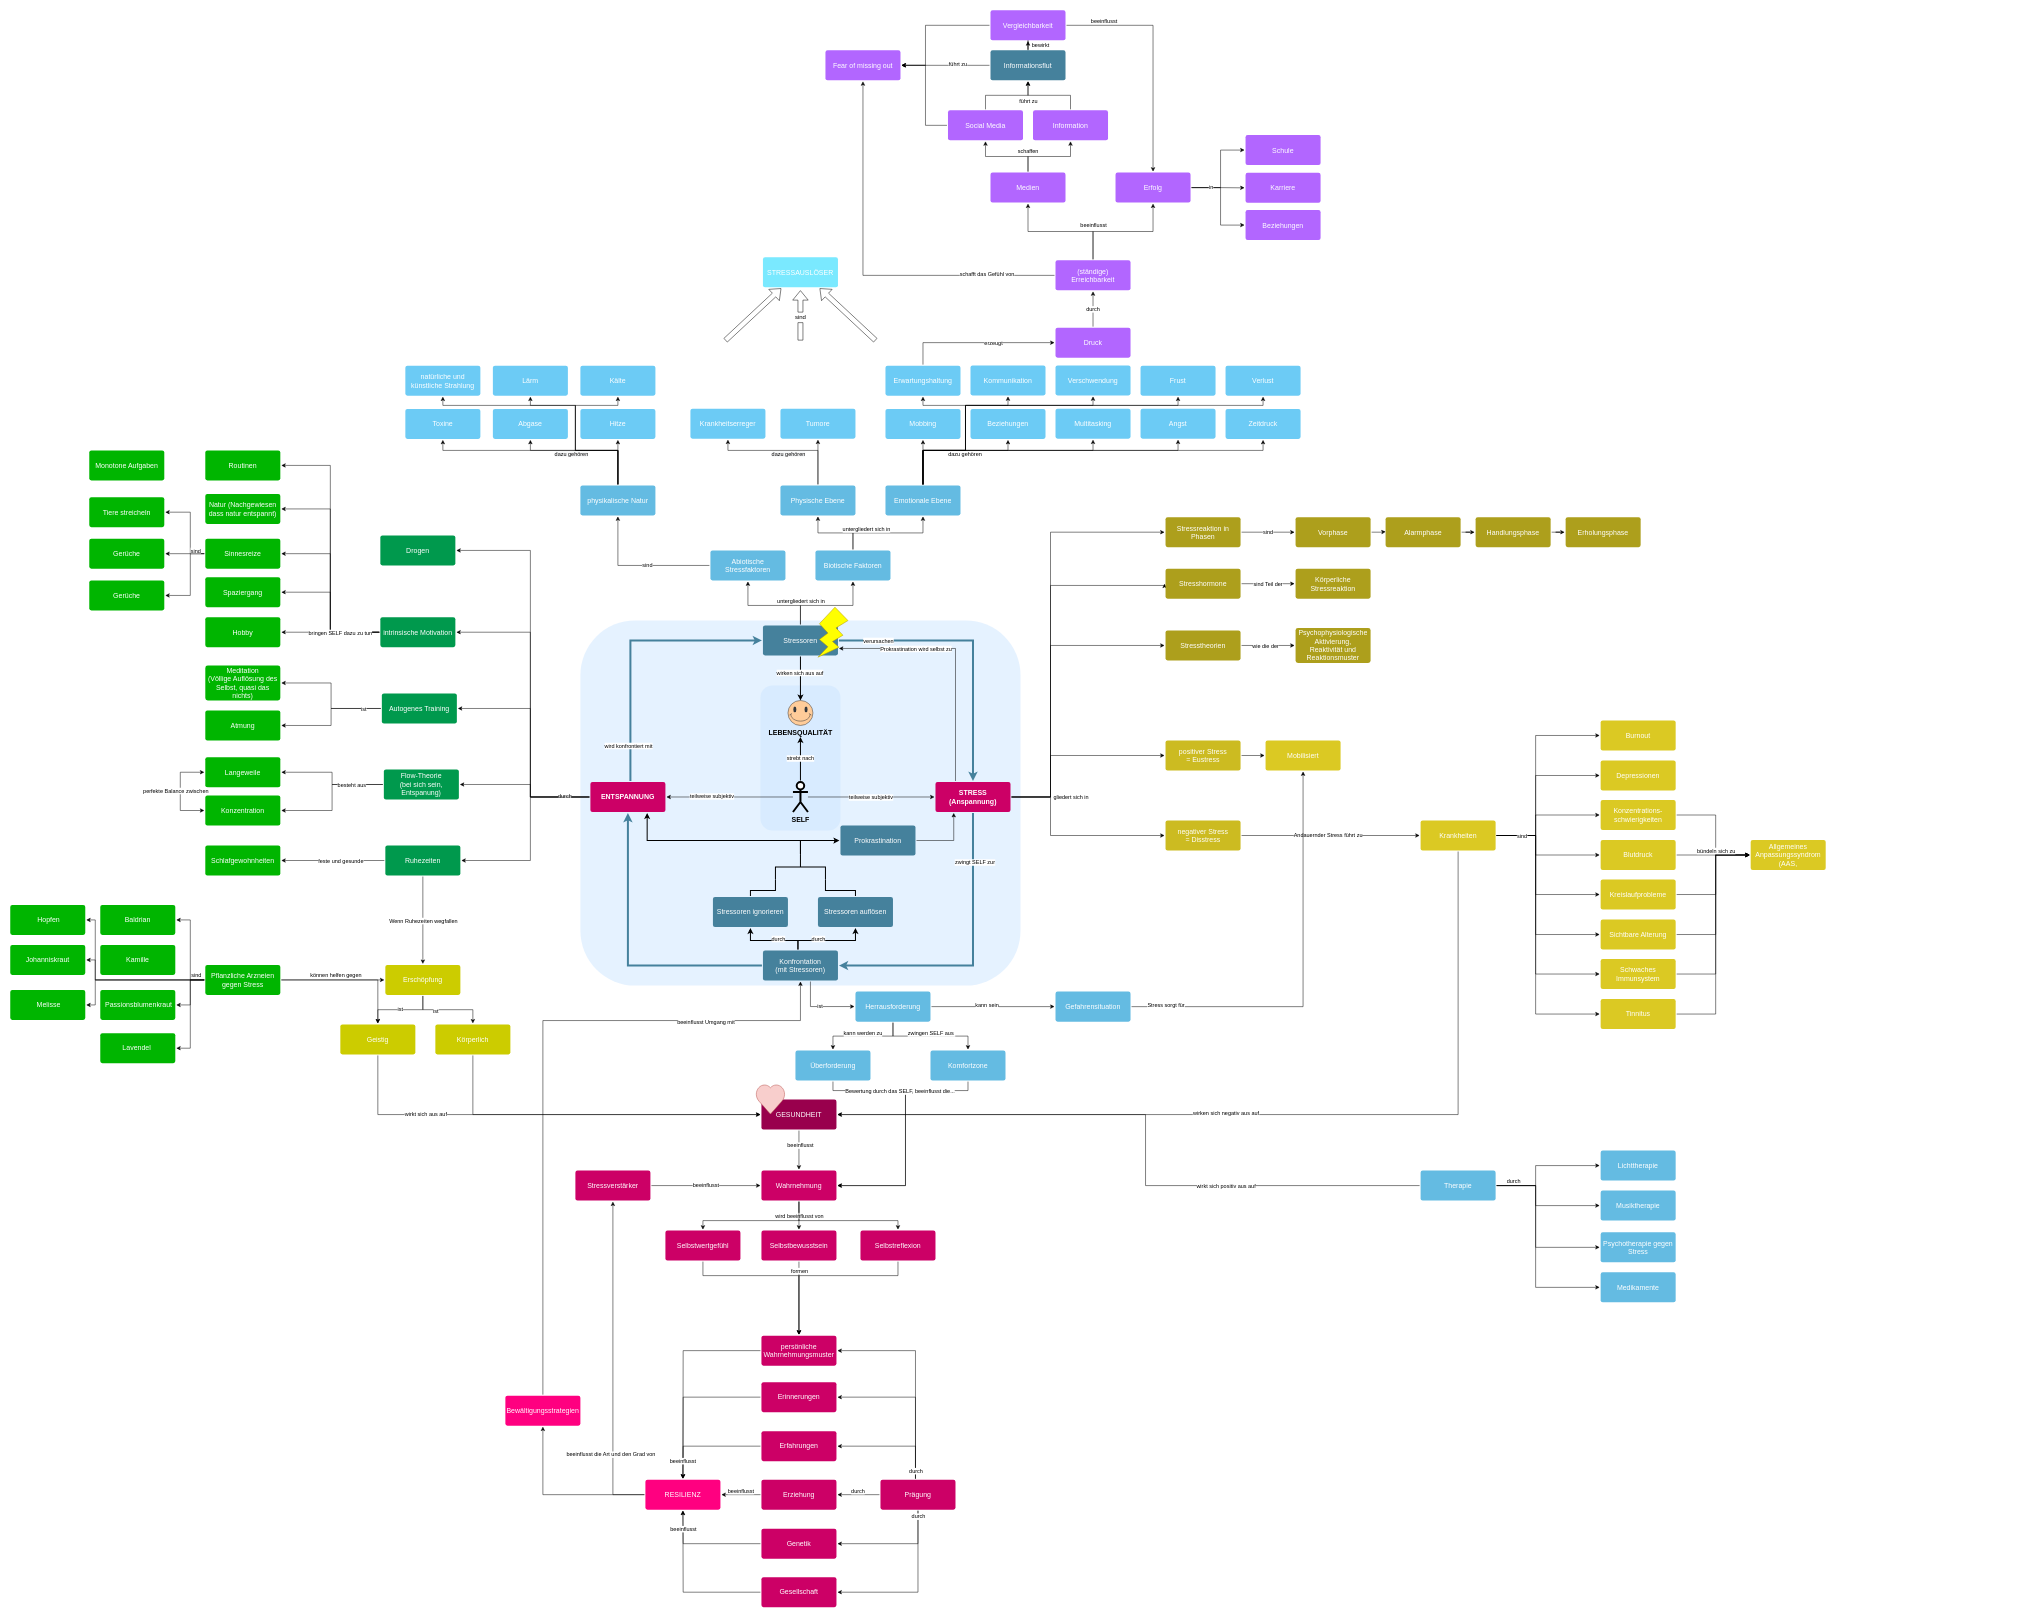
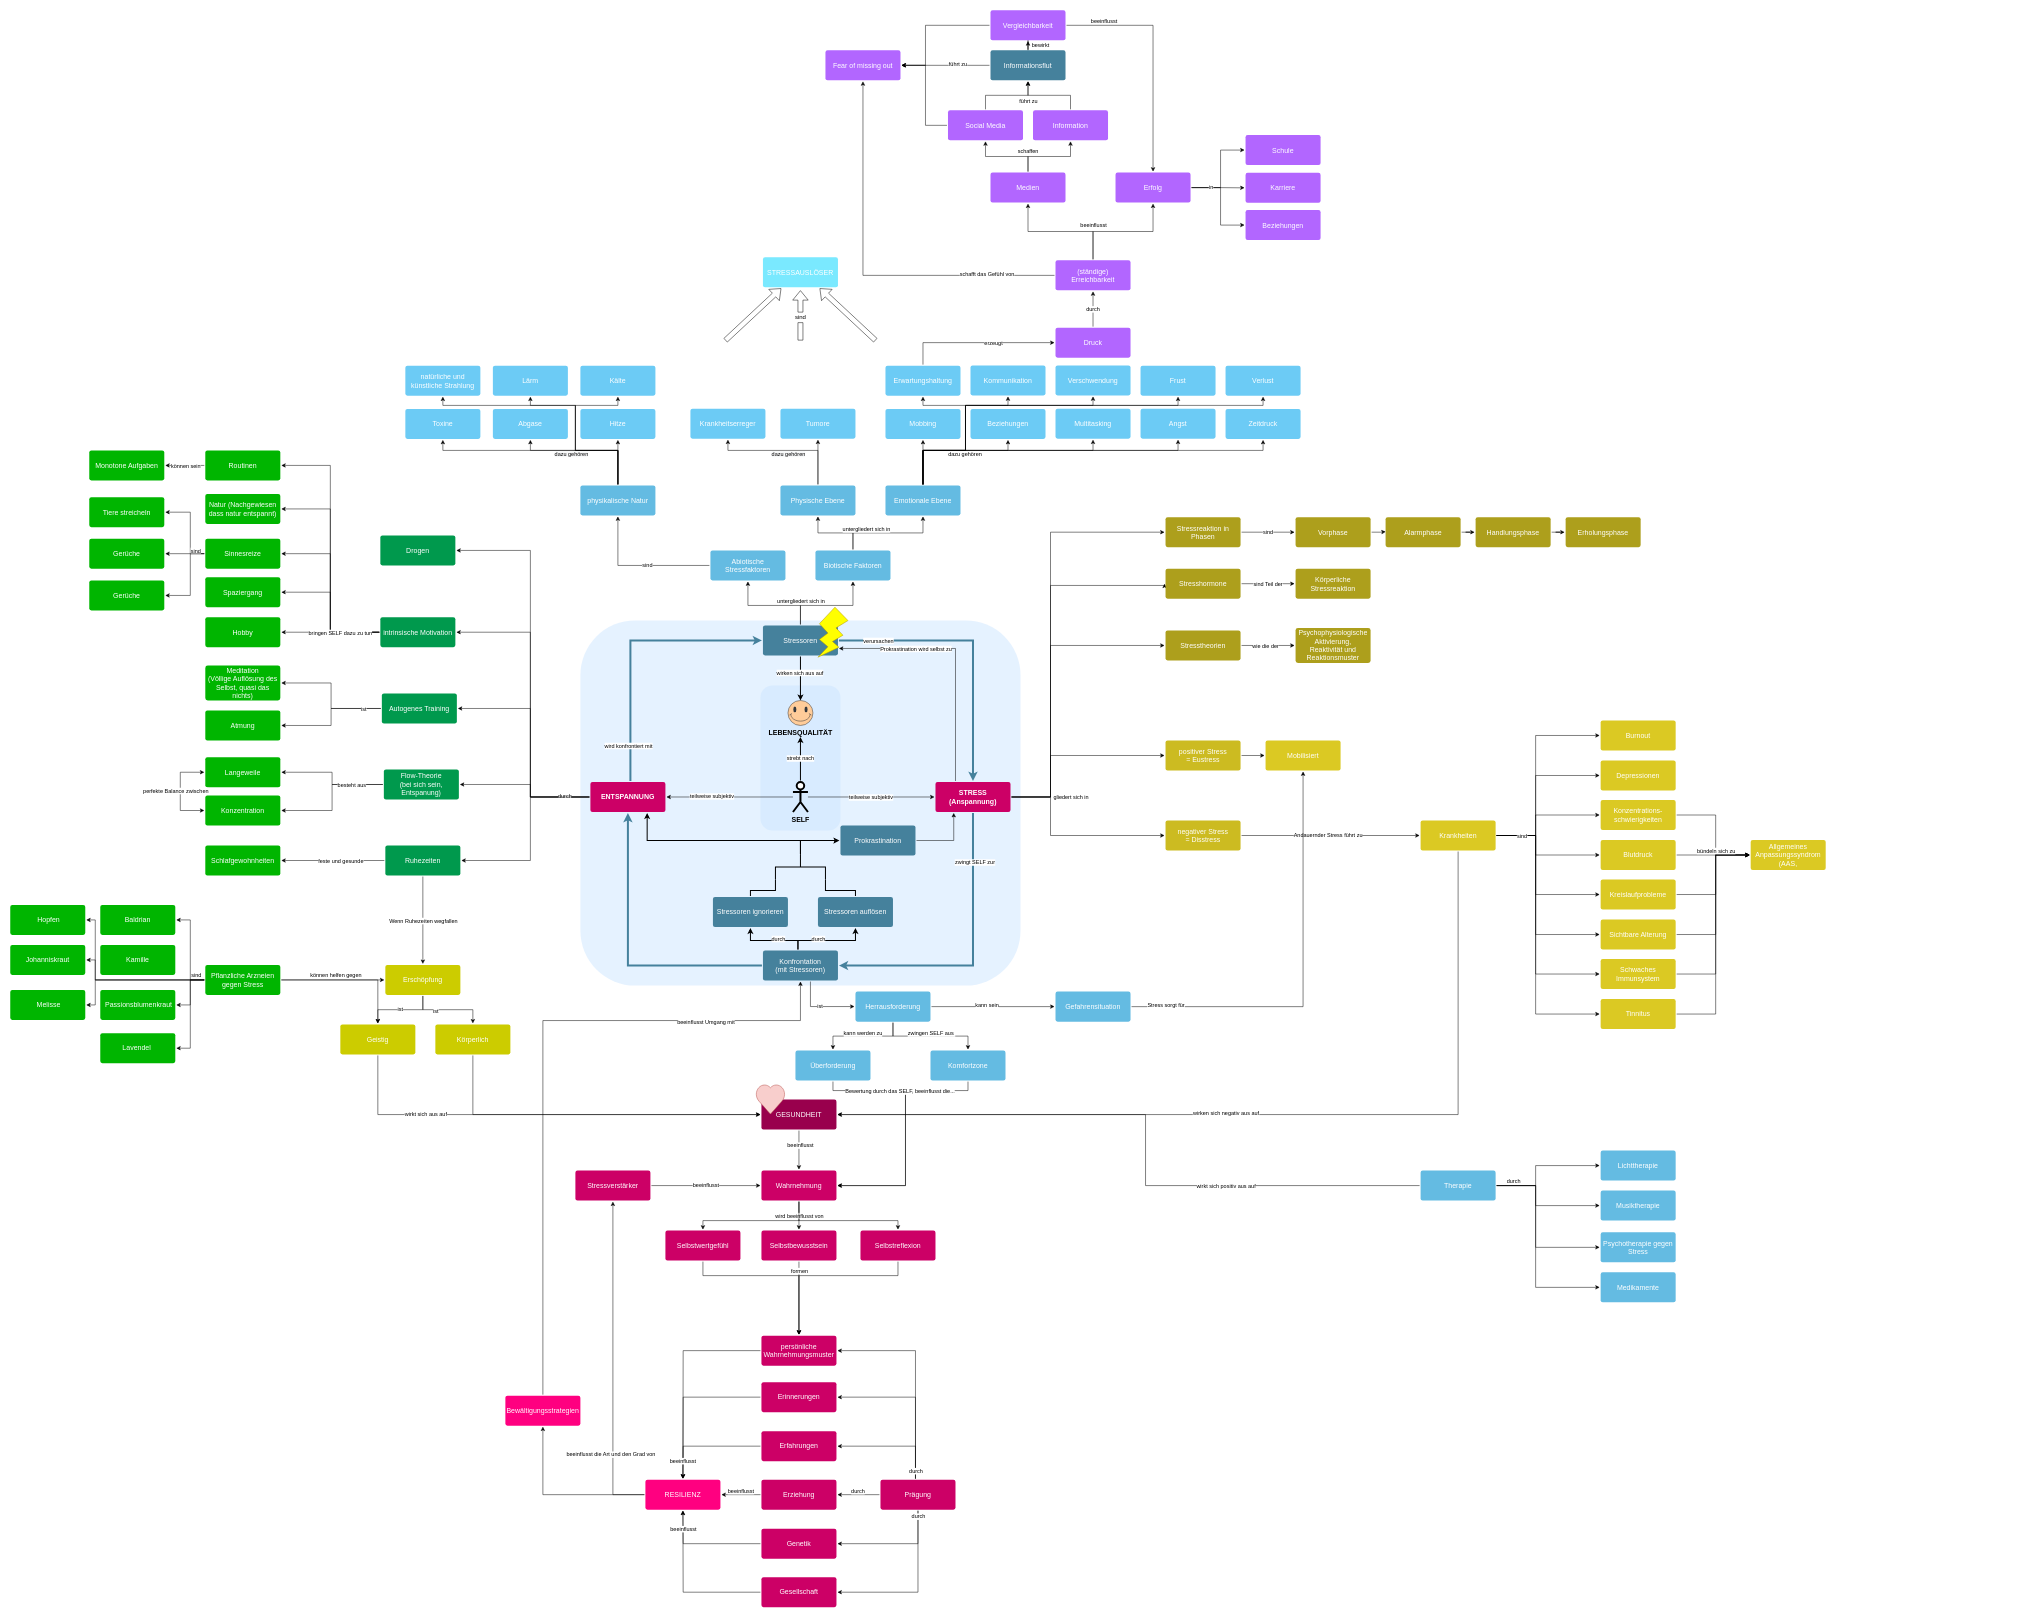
edge "Routinen" -> "Monotone Aufgaben": added, label "können sein"
